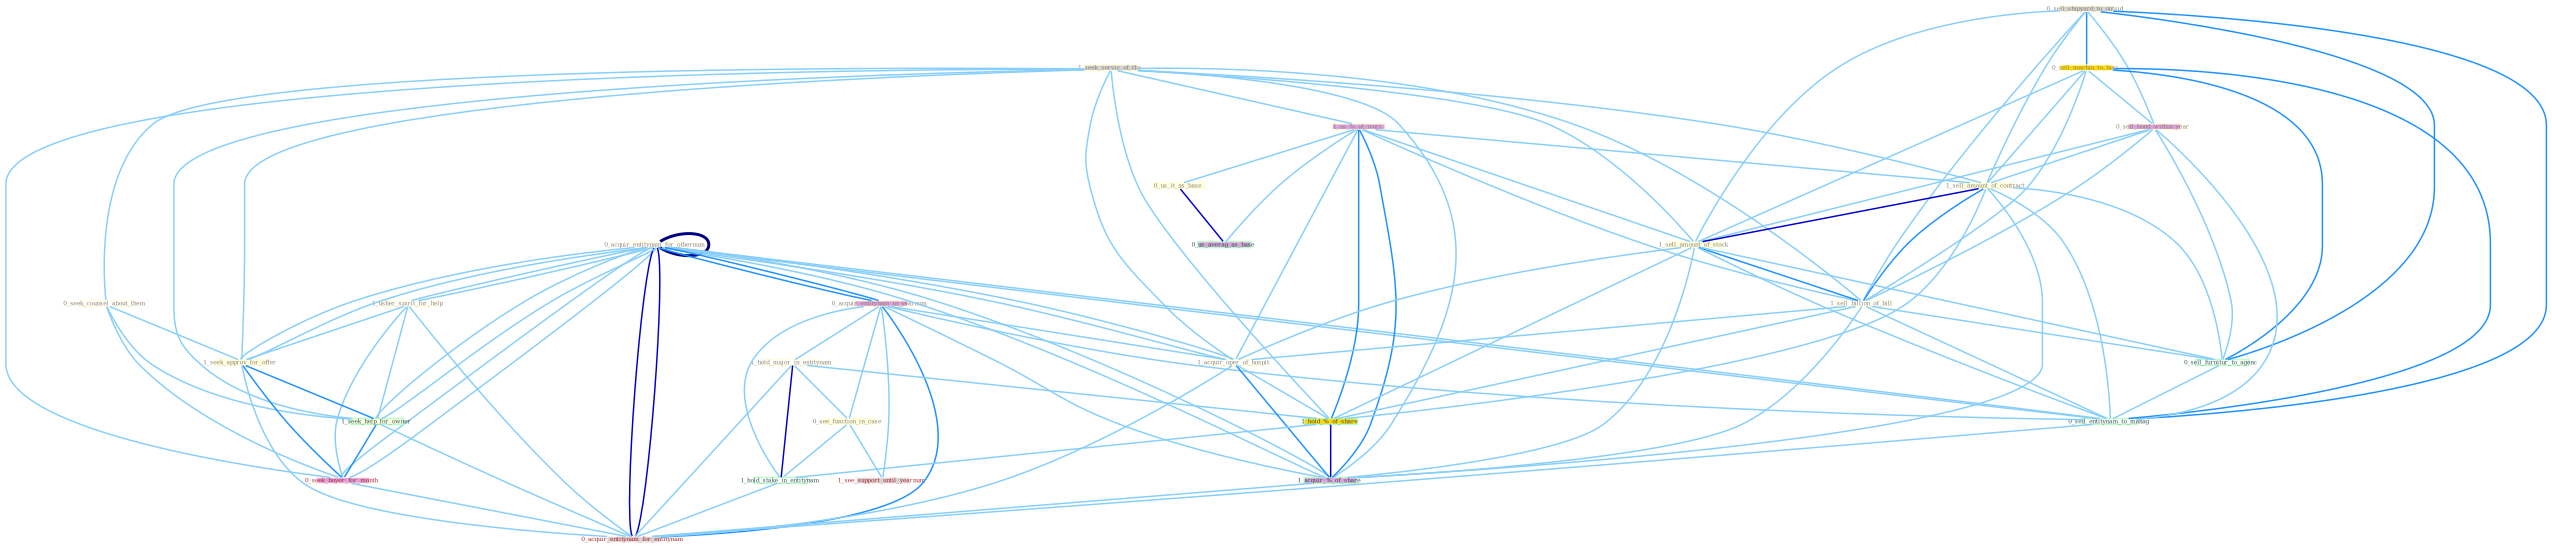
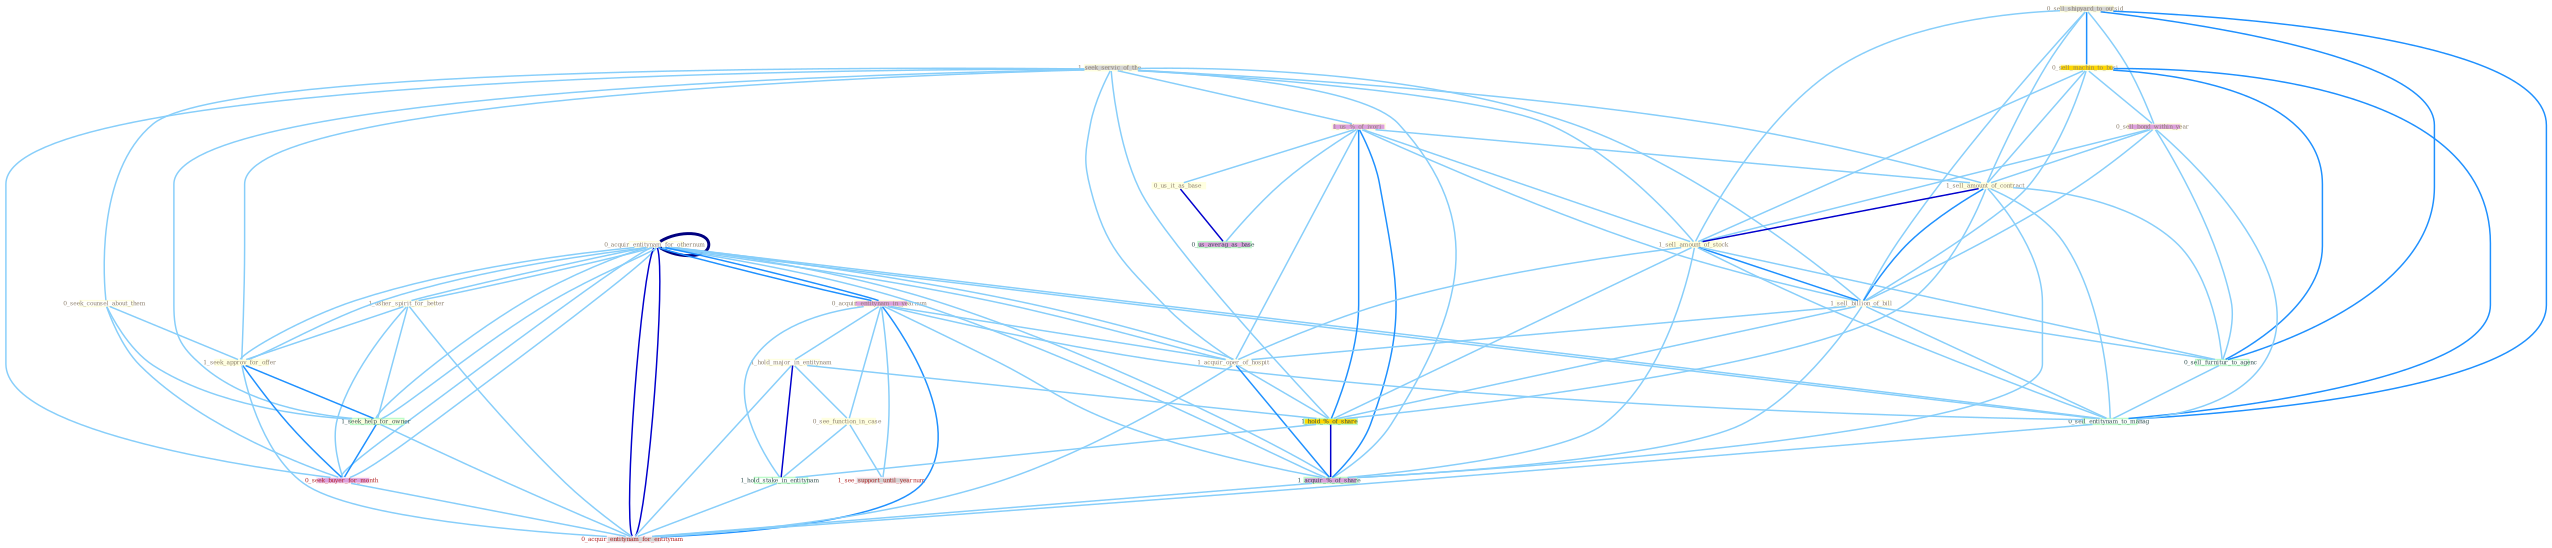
node "1_usher_spirit_for_help": label "1_usher_spirit_for_help" -> "1_usher_spirit_for_better"
